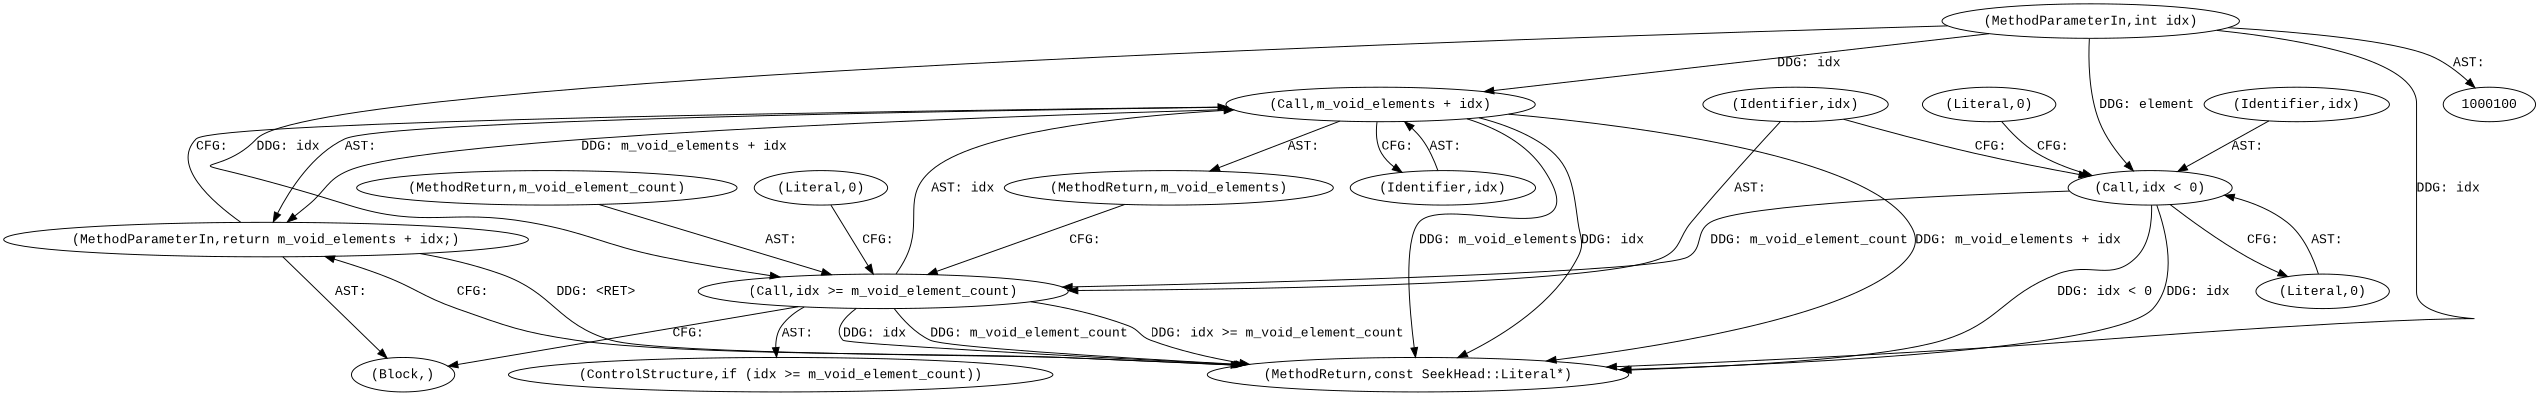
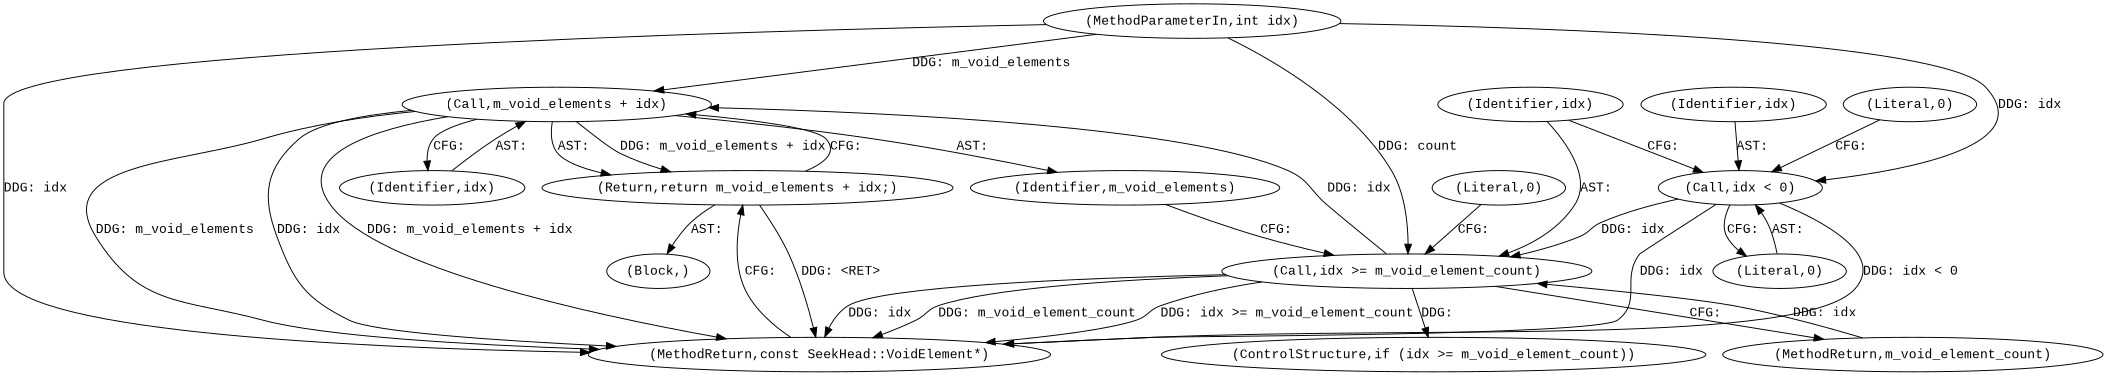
edge "(MethodParameterIn,int idx)" -> "(Call,m_void_elements + idx)": label "DDG: idx" -> "DDG: m_void_elements"
edge "(MethodParameterIn,int idx)" -> "(Call,idx < 0)": label "DDG: element" -> "DDG: idx"
node "1000100": removed
edge "(MethodParameterIn,int idx)" -> "(Call,idx >= m_void_element_count)": label "DDG: idx" -> "DDG: count"
edge "(Call,idx >= m_void_element_count)" -> "(Call,m_void_elements + idx)": label "AST: idx" -> "DDG: idx"
node "(MethodReturn,m_void_elements)": label "(MethodReturn,m_void_elements)" -> "(Identifier,m_void_elements)"
node "(MethodParameterIn,return m_void_elements + idx;)": label "(MethodParameterIn,return m_void_elements + idx;)" -> "(Return,return m_void_elements + idx;)"
edge "(MethodReturn,m_void_element_count)" -> "(Call,idx >= m_void_element_count)": label "AST: " -> "DDG: idx"
edge "(Call,idx < 0)" -> "(Call,idx >= m_void_element_count)": label "DDG: m_void_element_count" -> "DDG: idx"
edge "(Call,idx >= m_void_element_count)" -> "(ControlStructure,if (idx >= m_void_element_count))": label "AST: " -> "DDG: "
edge "(Call,idx >= m_void_element_count)" -> "(Block,)": now "(Call,idx >= m_void_element_count)" -> "(MethodReturn,m_void_element_count)"
node "(MethodReturn,const SeekHead::Literal*)": label "(MethodReturn,const SeekHead::Literal*)" -> "(MethodReturn,const SeekHead::VoidElement*)"
